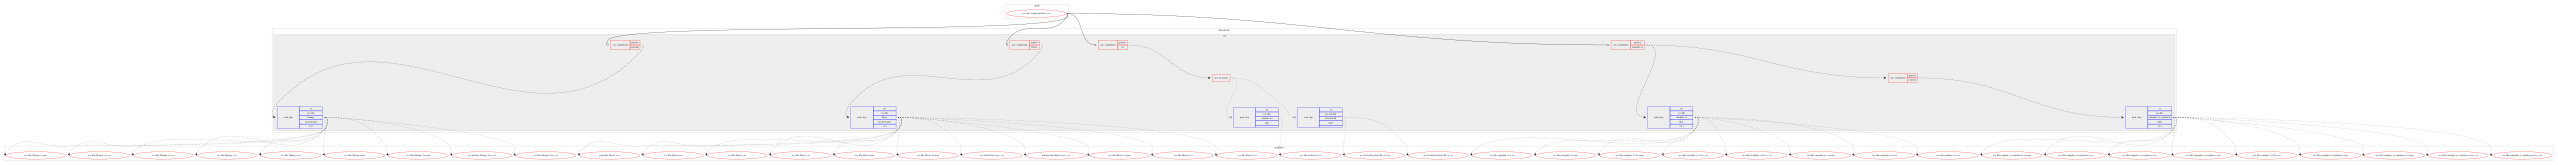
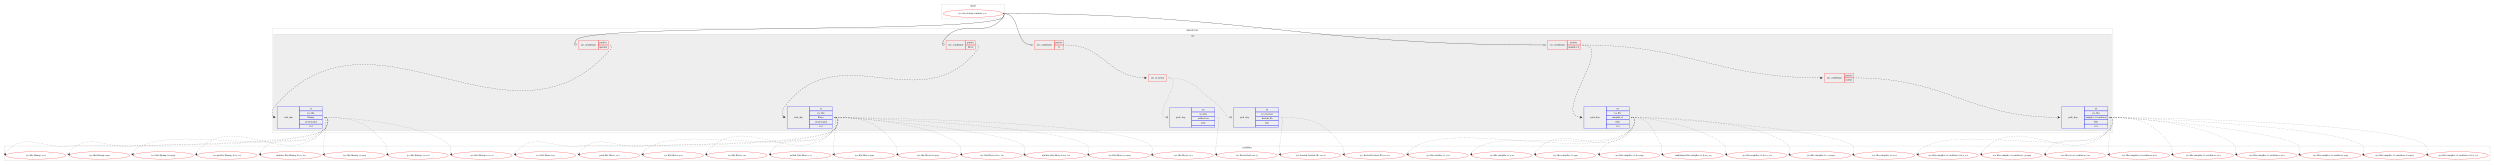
node "sys-libs/libomp-4.0.1": removed
node "sys-libs/libomp-8.0.0_rc2": label "sys-libs/libomp-8.0.0_rc2" -> "runtime-libs/libomp-8.0.0_rc2"
node "sys-libs/libcxx-3.7.1": label "sys-libs/libcxx-3.7.1" -> "netbsd-libs/libcxx-3.7.1"
node "sys-libs/compiler-rt-8.0.0_rc3": label "sys-libs/compiler-rt-8.0.0_rc3" -> "conditional-libs/compiler-rt-8.0.0_rc3"
node "sys-libs/compiler-rt-sanitizers-7.0.1": label "sys-libs/compiler-rt-sanitizers-7.0.1" -> "sys-libs/sys-rt-sanitizers-7.0.1"
node "sys-libs/compiler-rt-lib-4.0.1": label "sys-libs/compiler-rt-lib-4.0.1" -> "sys-libs/compiler-rt-sanitizers-4.0.1"
